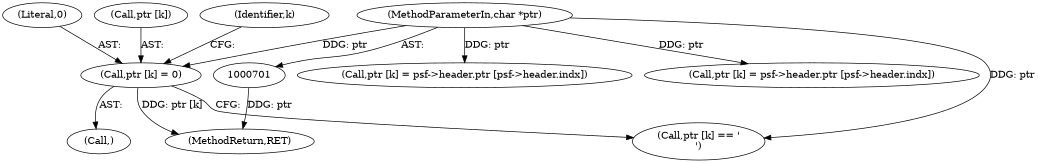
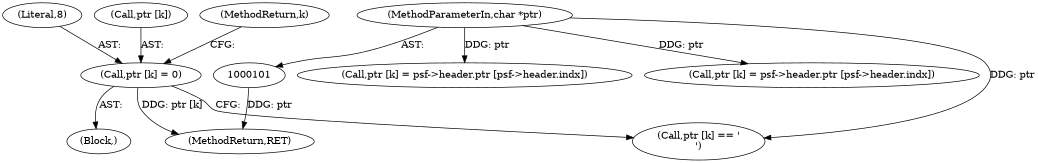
node "(Literal,0)": label "(Literal,0)" -> "(Literal,8)"
node "(Identifier,k)": label "(Identifier,k)" -> "(MethodReturn,k)"
edge "(MethodParameterIn,char *ptr)" -> "(Call,ptr [k] = 0)": removed, label "DDG: ptr"
node "1000701": label "1000701" -> "1000101"
node "(Call,)": label "(Call,)" -> "(Block,)"
